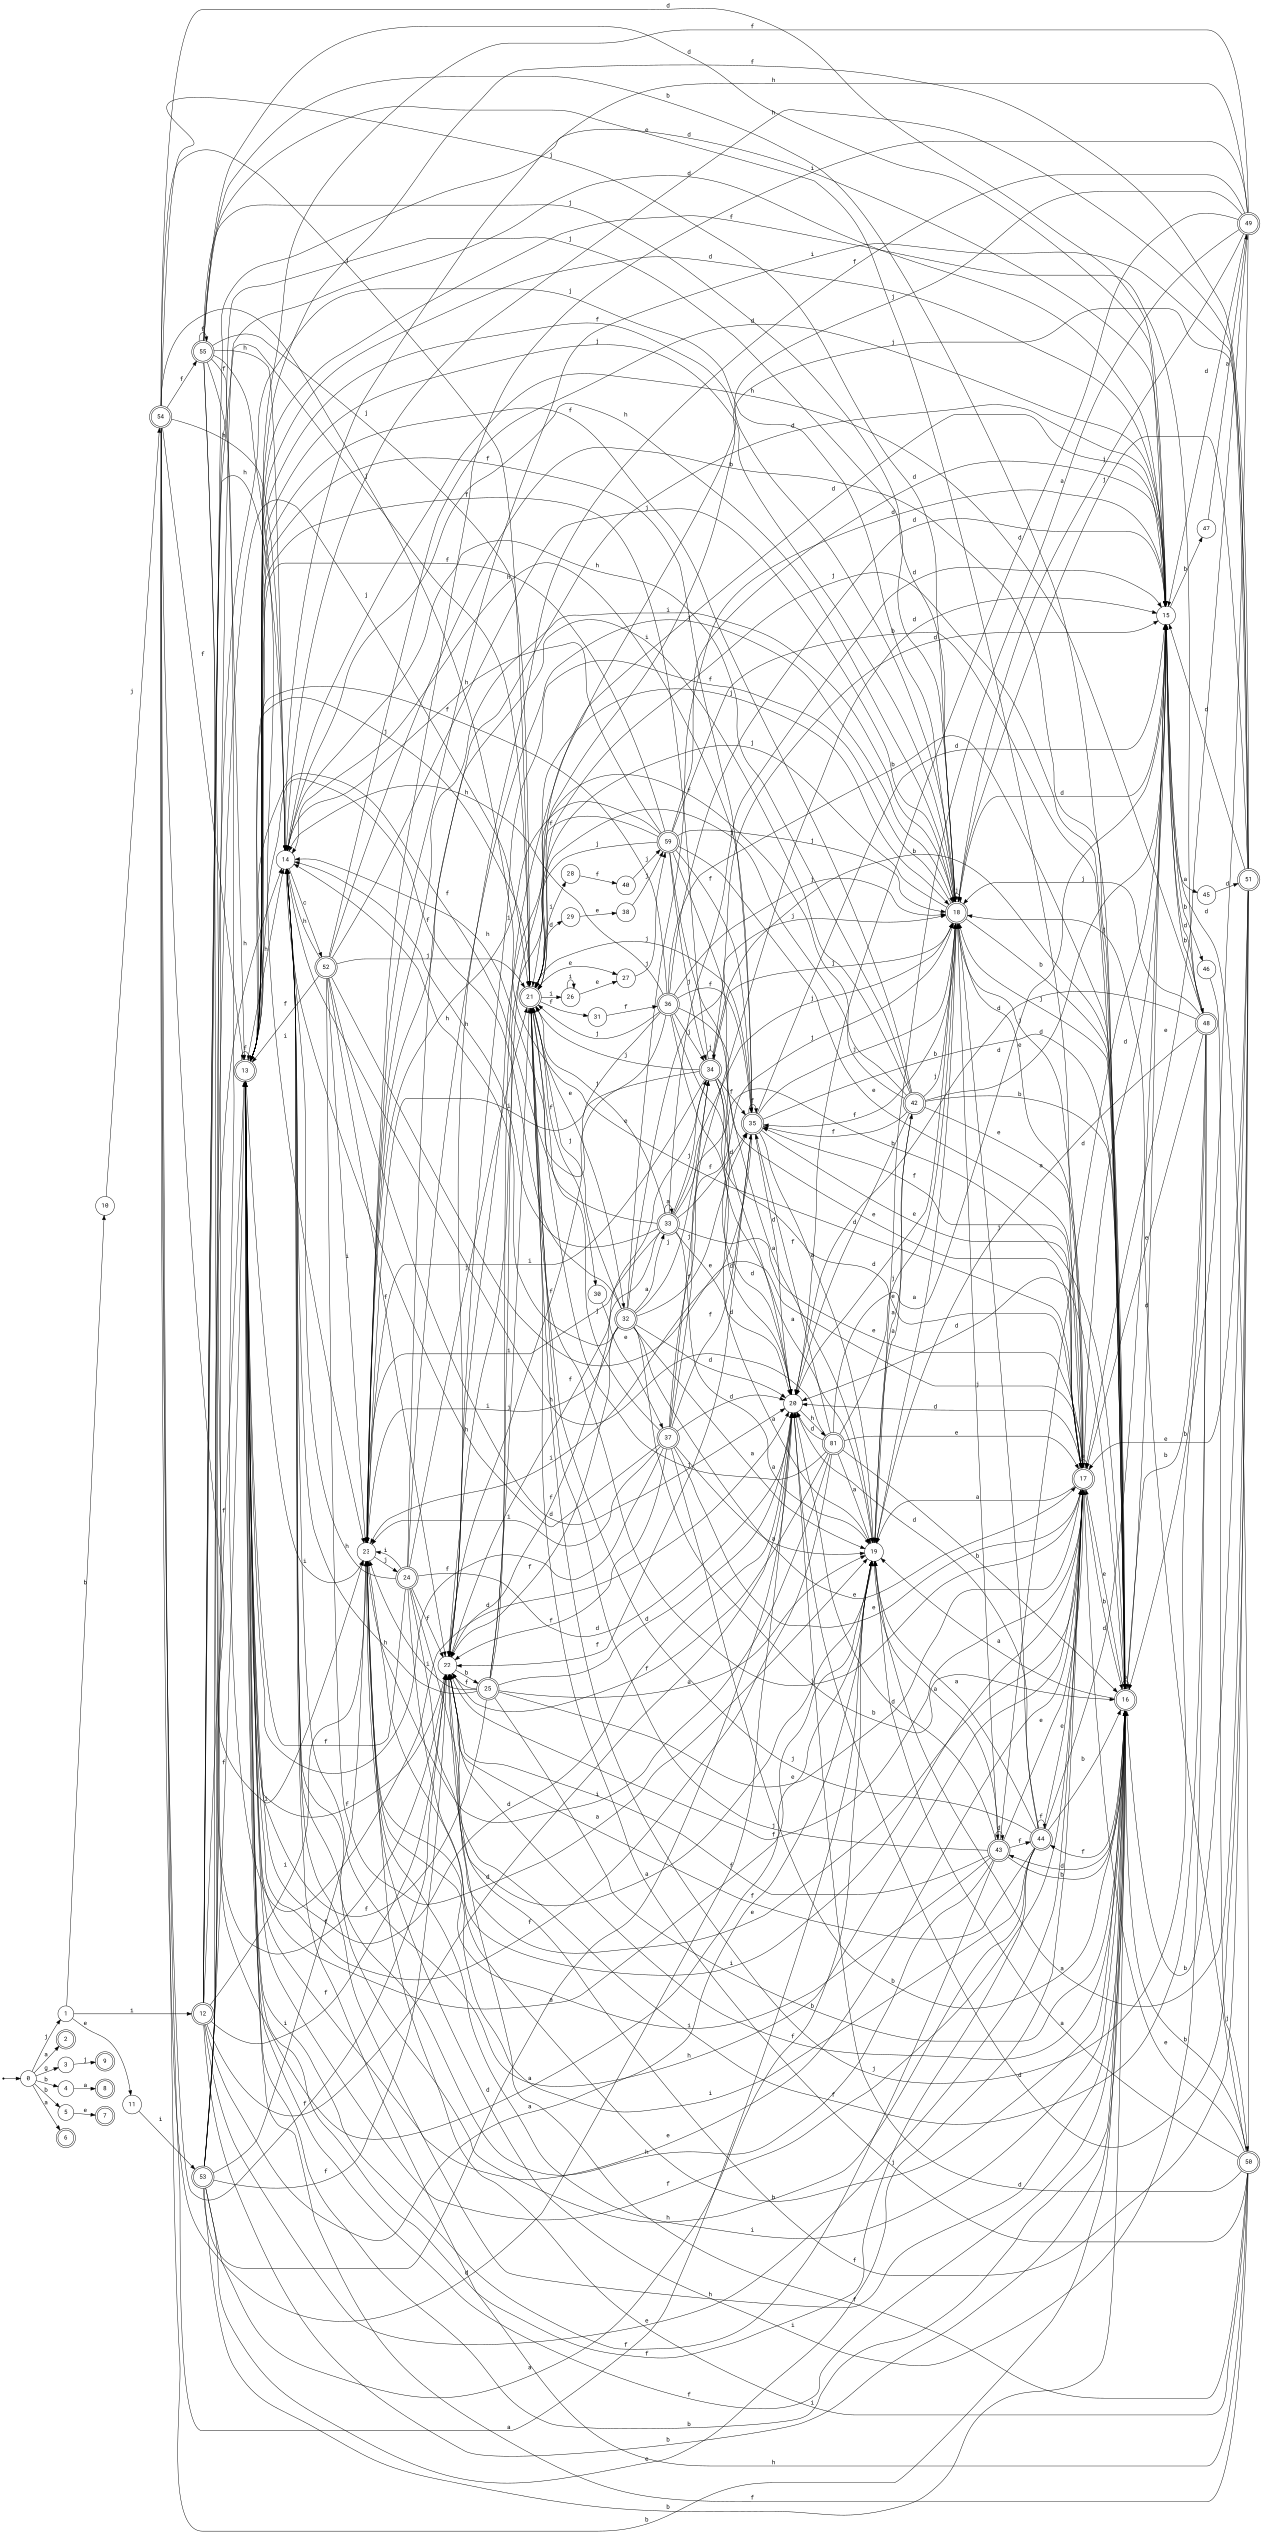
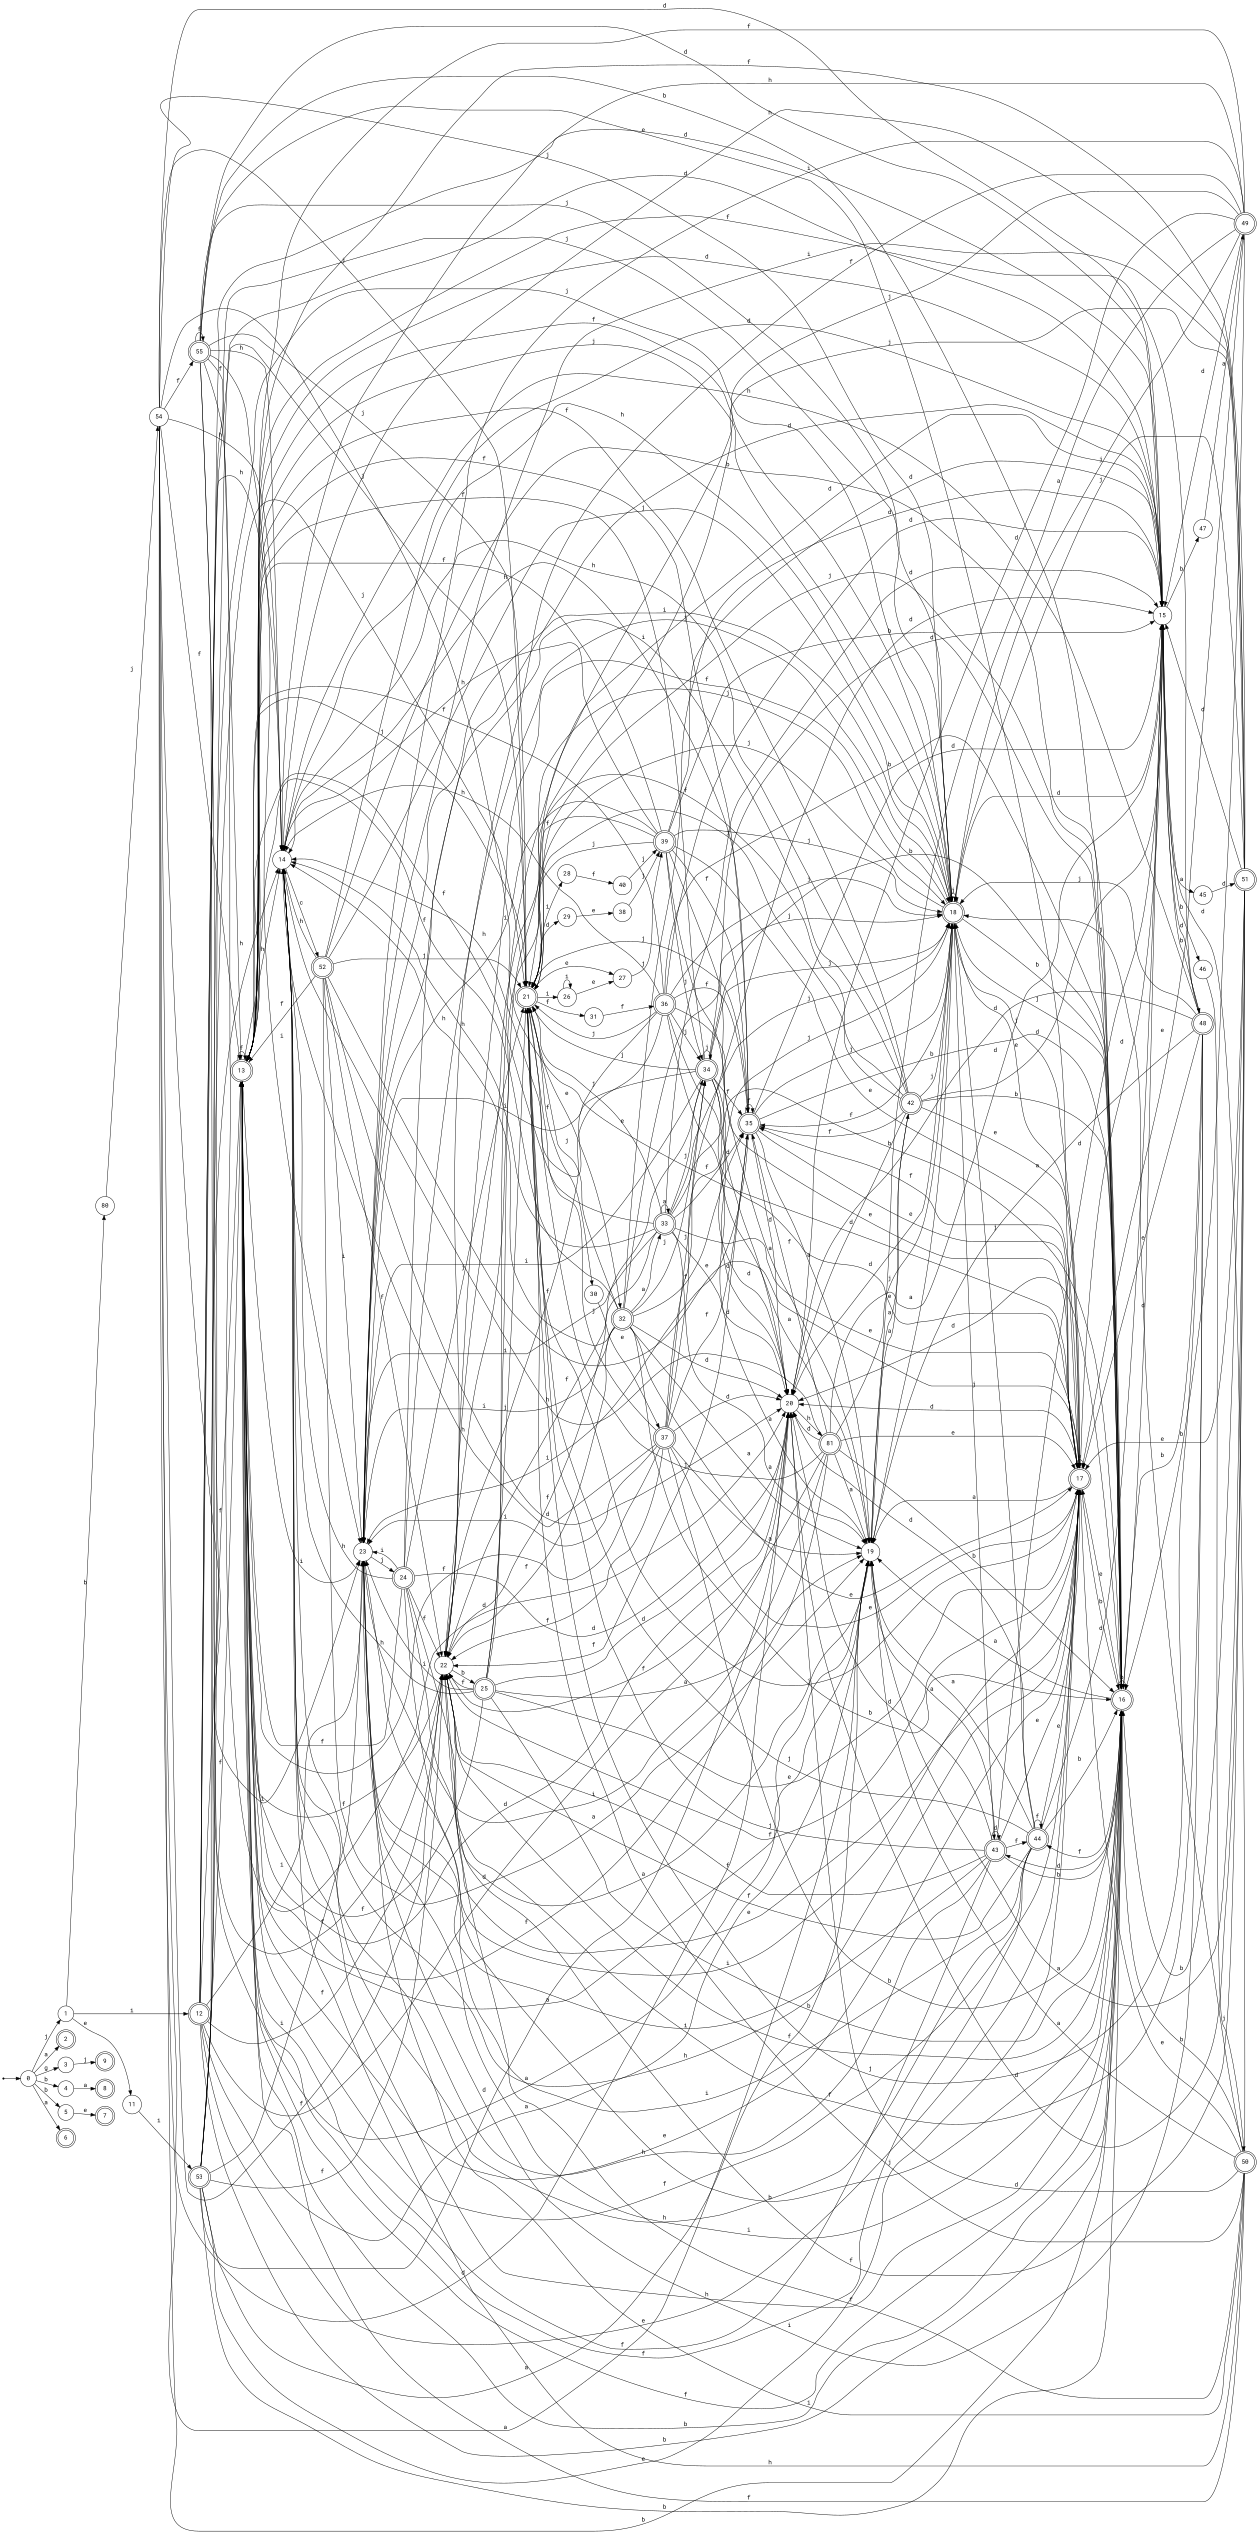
node "54": shape doublecircle -> circle
node "59": label "59" -> "39"
node "10": label "10" -> "80"
